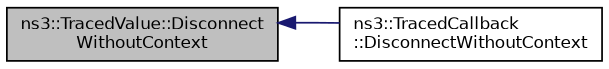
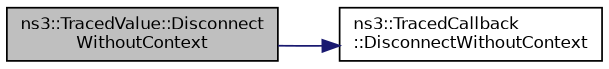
edge "ns3::TracedCallback ::DisconnectWithoutContext" -> "ns3::TracedValue::Disconnect WithoutContext": reversed
